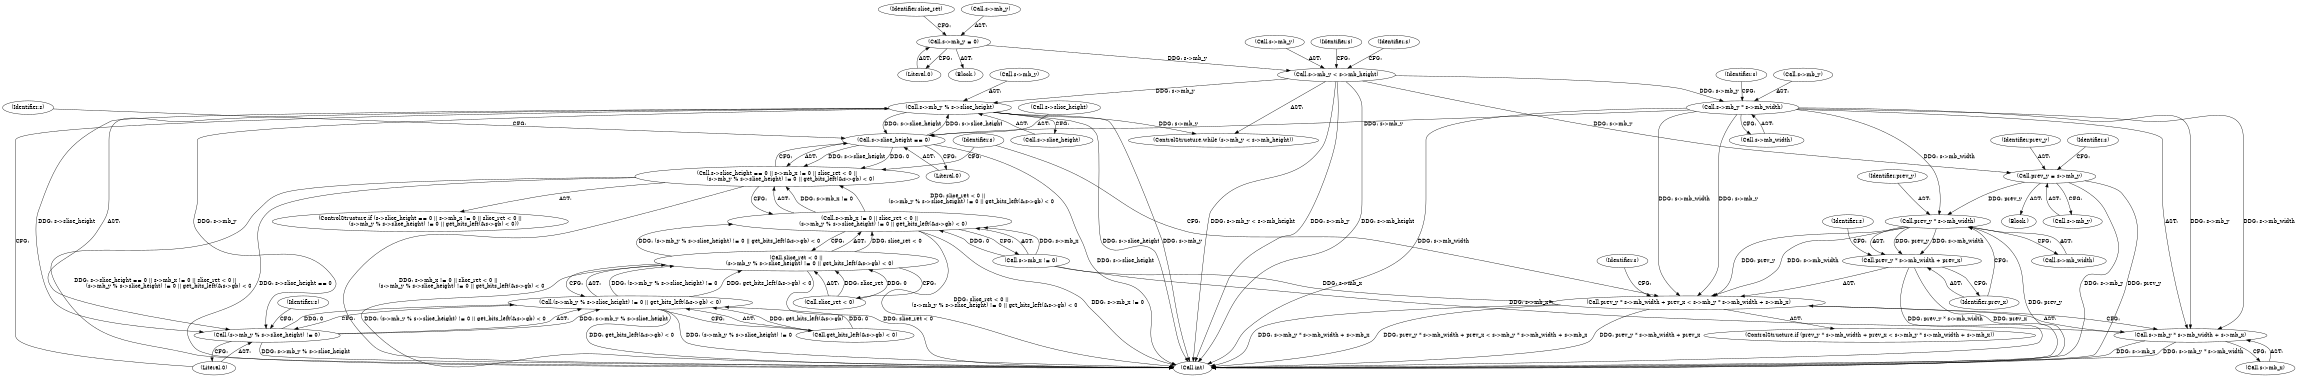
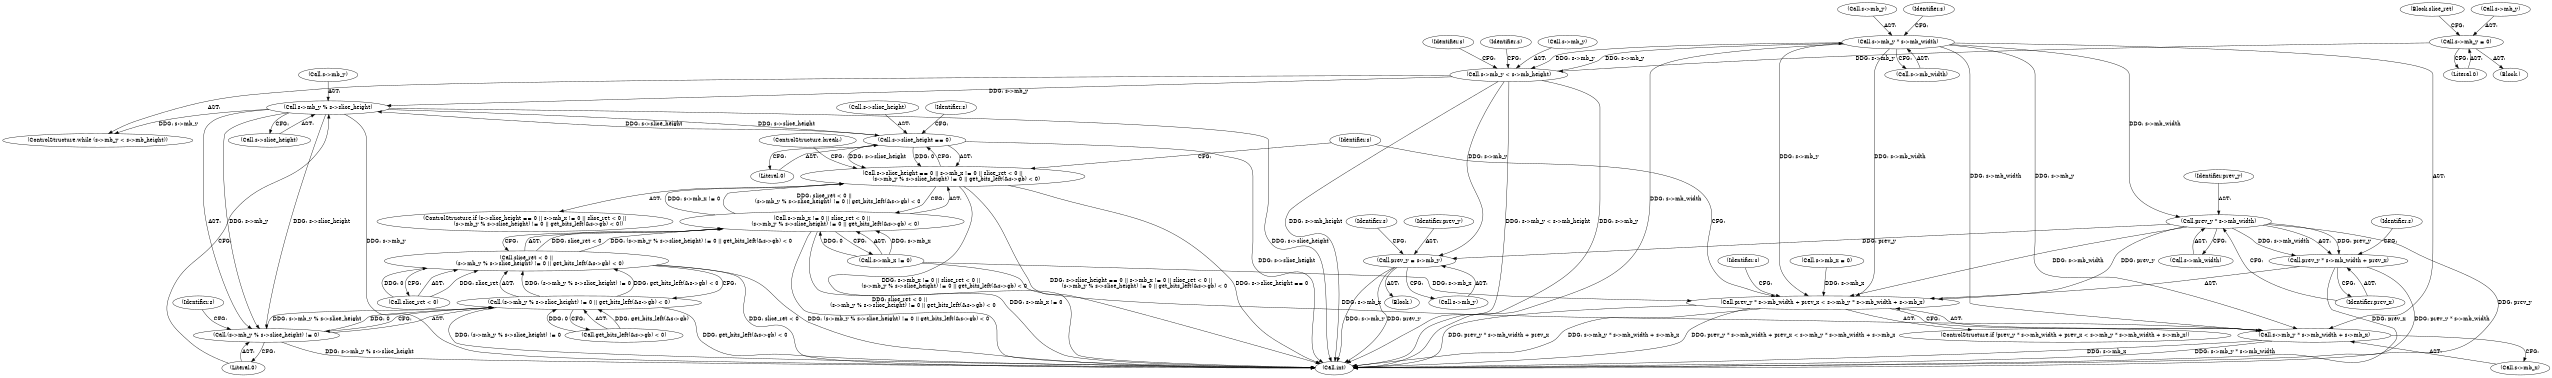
node "(Identifier,slice_ret)": label "(Identifier,slice_ret)" -> "(Block,slice_ret)"
edge "(Call,s->mb_y * s->mb_width)" -> "(Call,s->slice_height == 0)": now "(Call,s->mb_y * s->mb_width)" -> "(Call,s->mb_y < s->mb_height)"
node "(ControlStructure,break;)": added
edge "(Call,prev_y = s->mb_y)" -> "(Call,prev_y * s->mb_width)": reversed
node "(Call,s->mb_x = 0)": added
